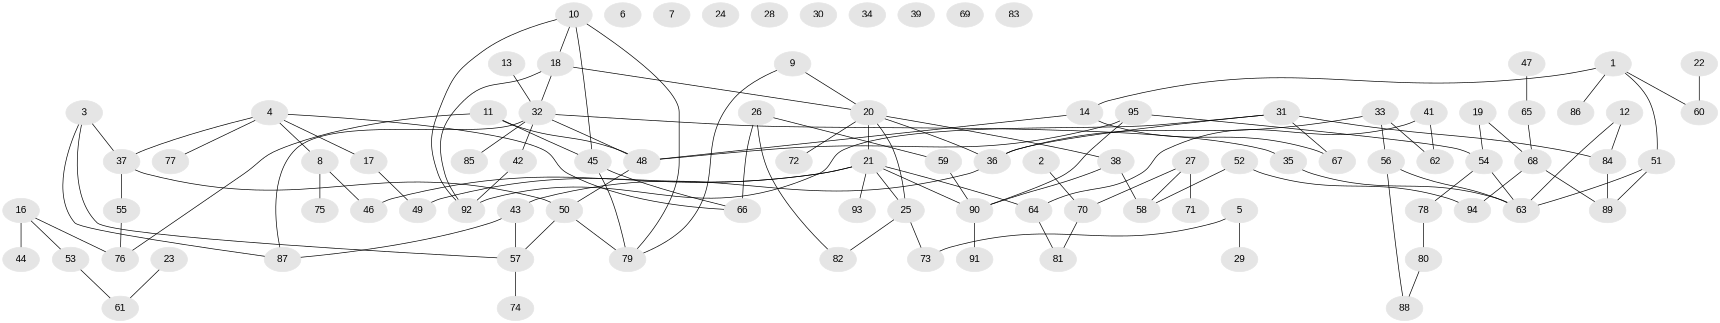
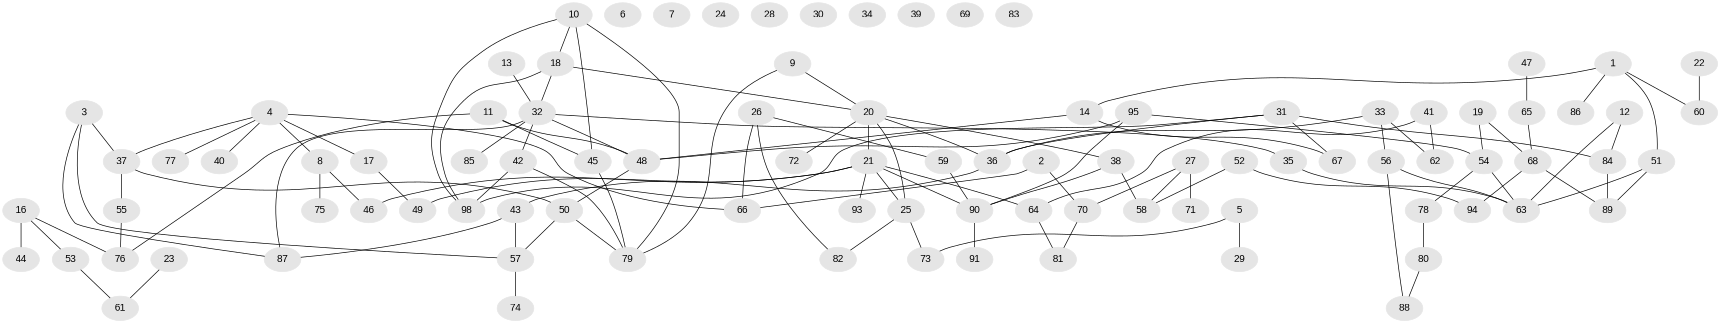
node "40": added
edge "45" -- "66": now "2" -- "66"
edge "42" -- "79": added
node "92": label "92" -> "98"
